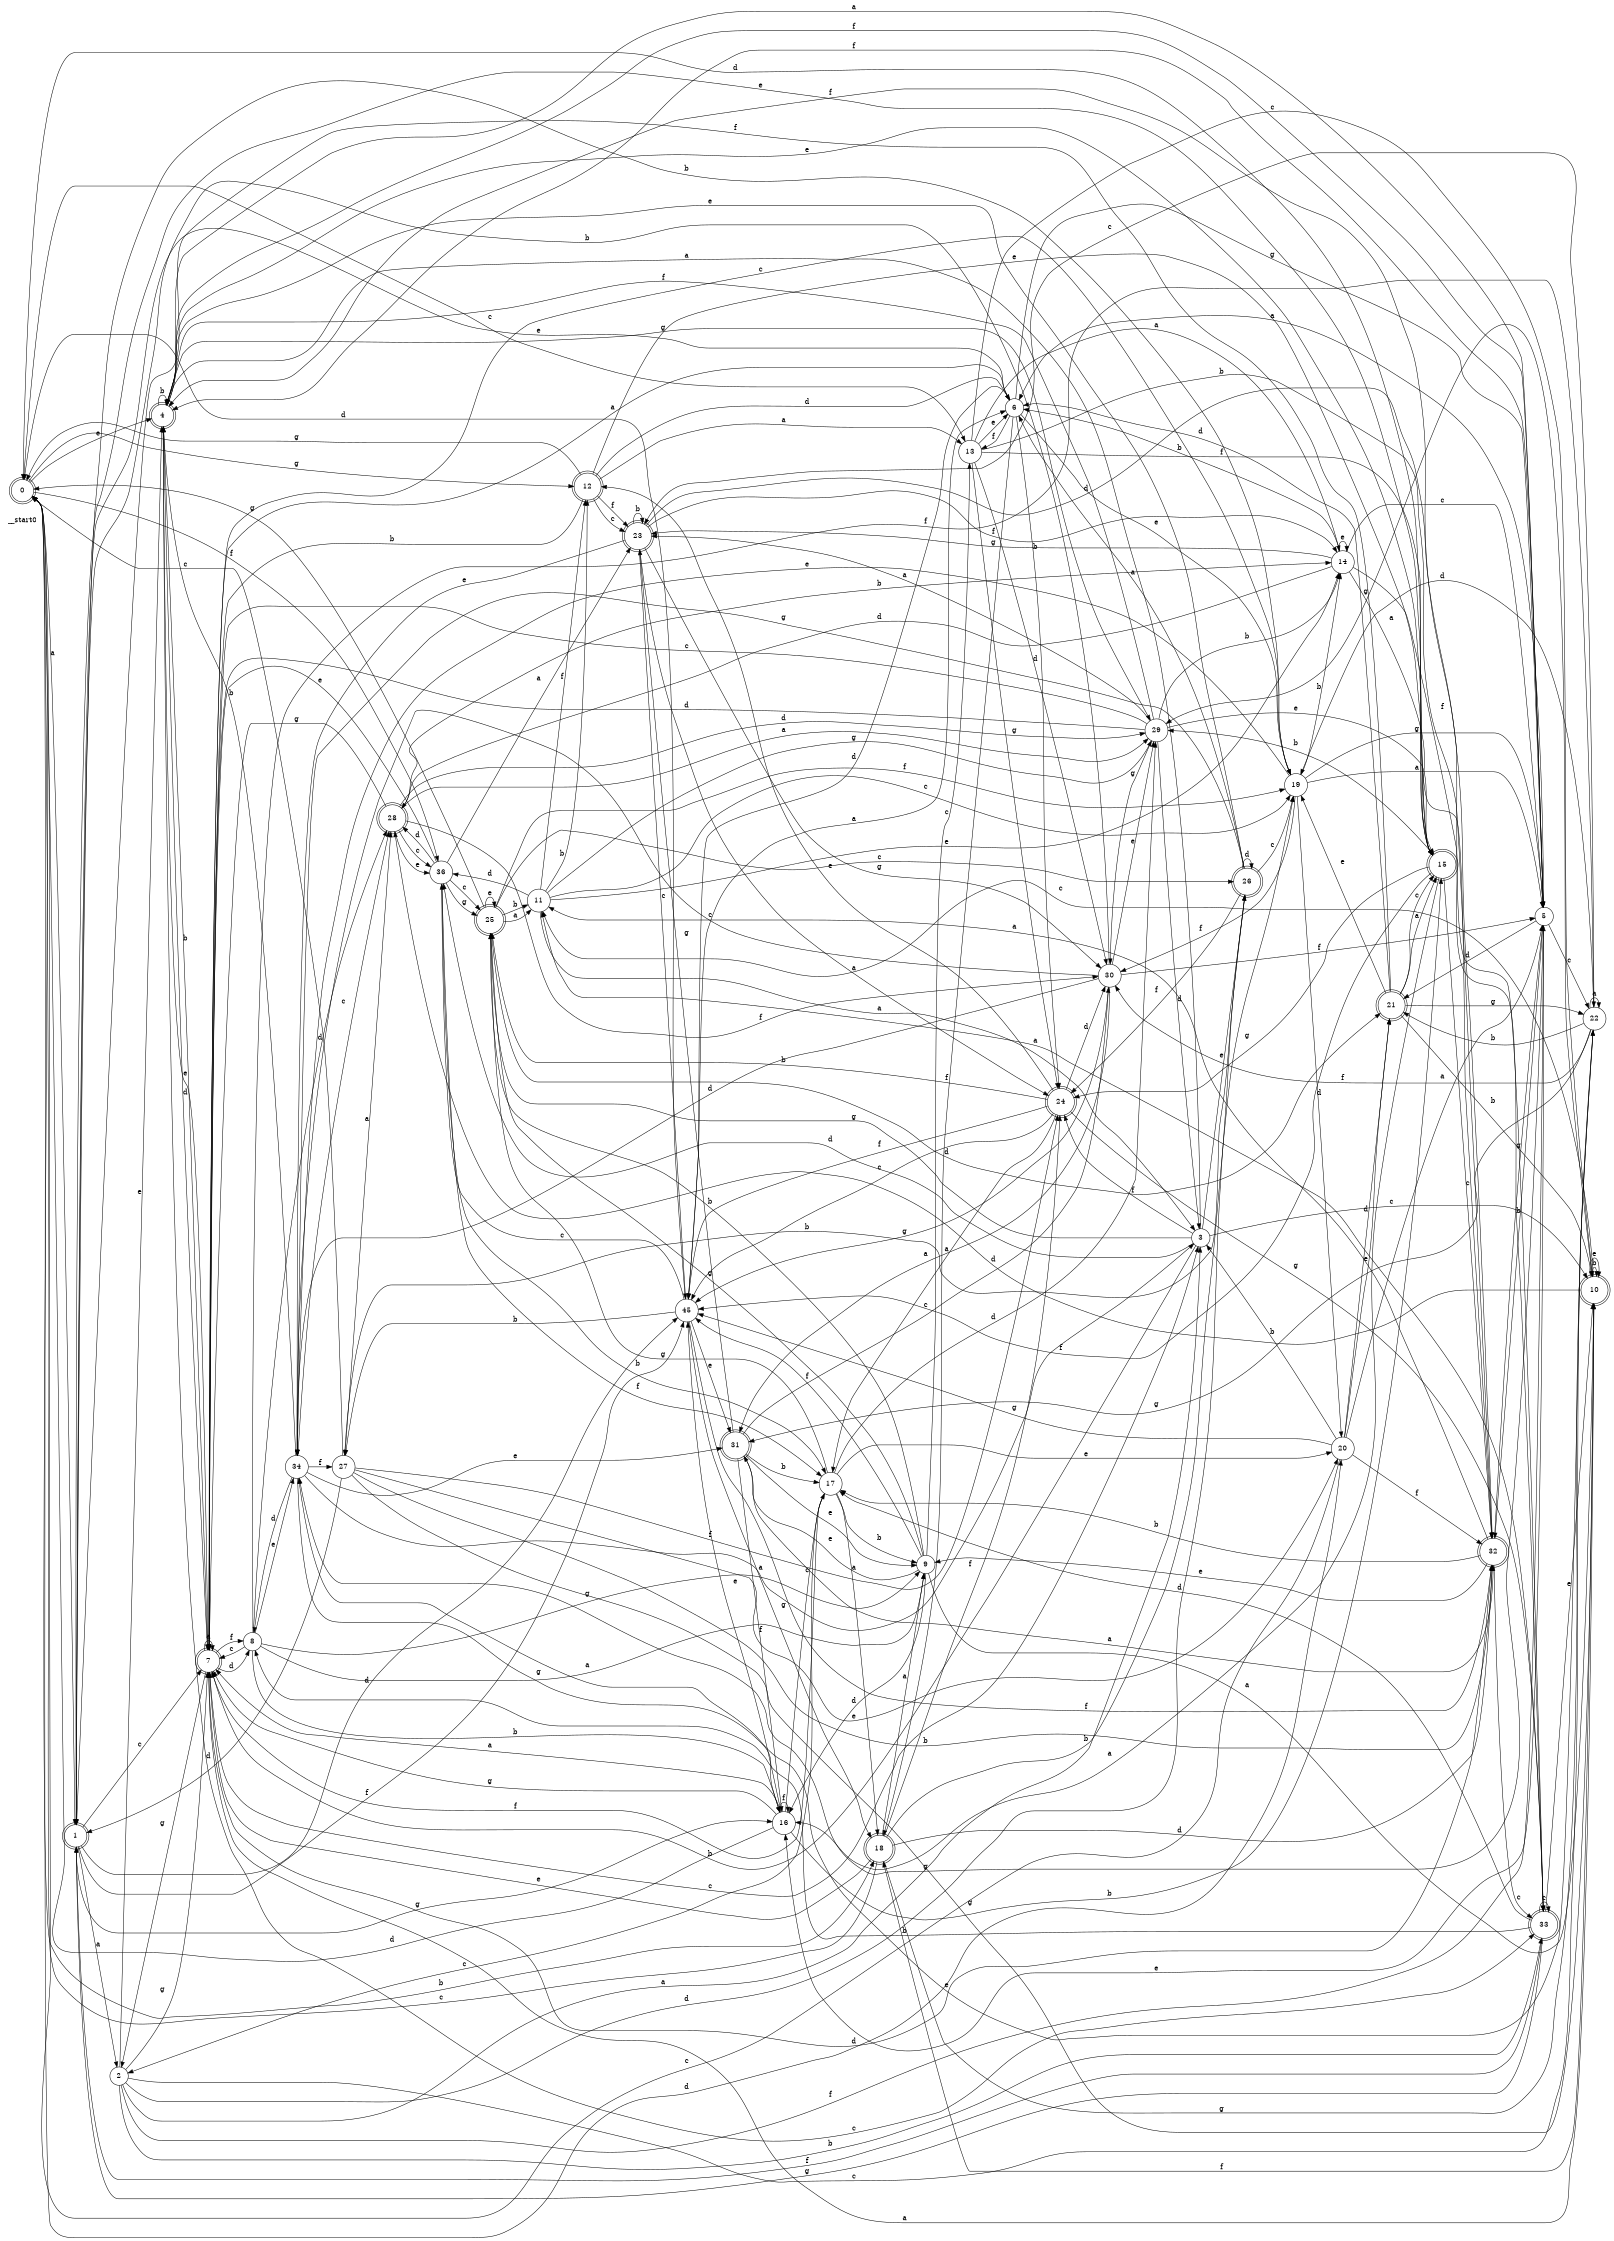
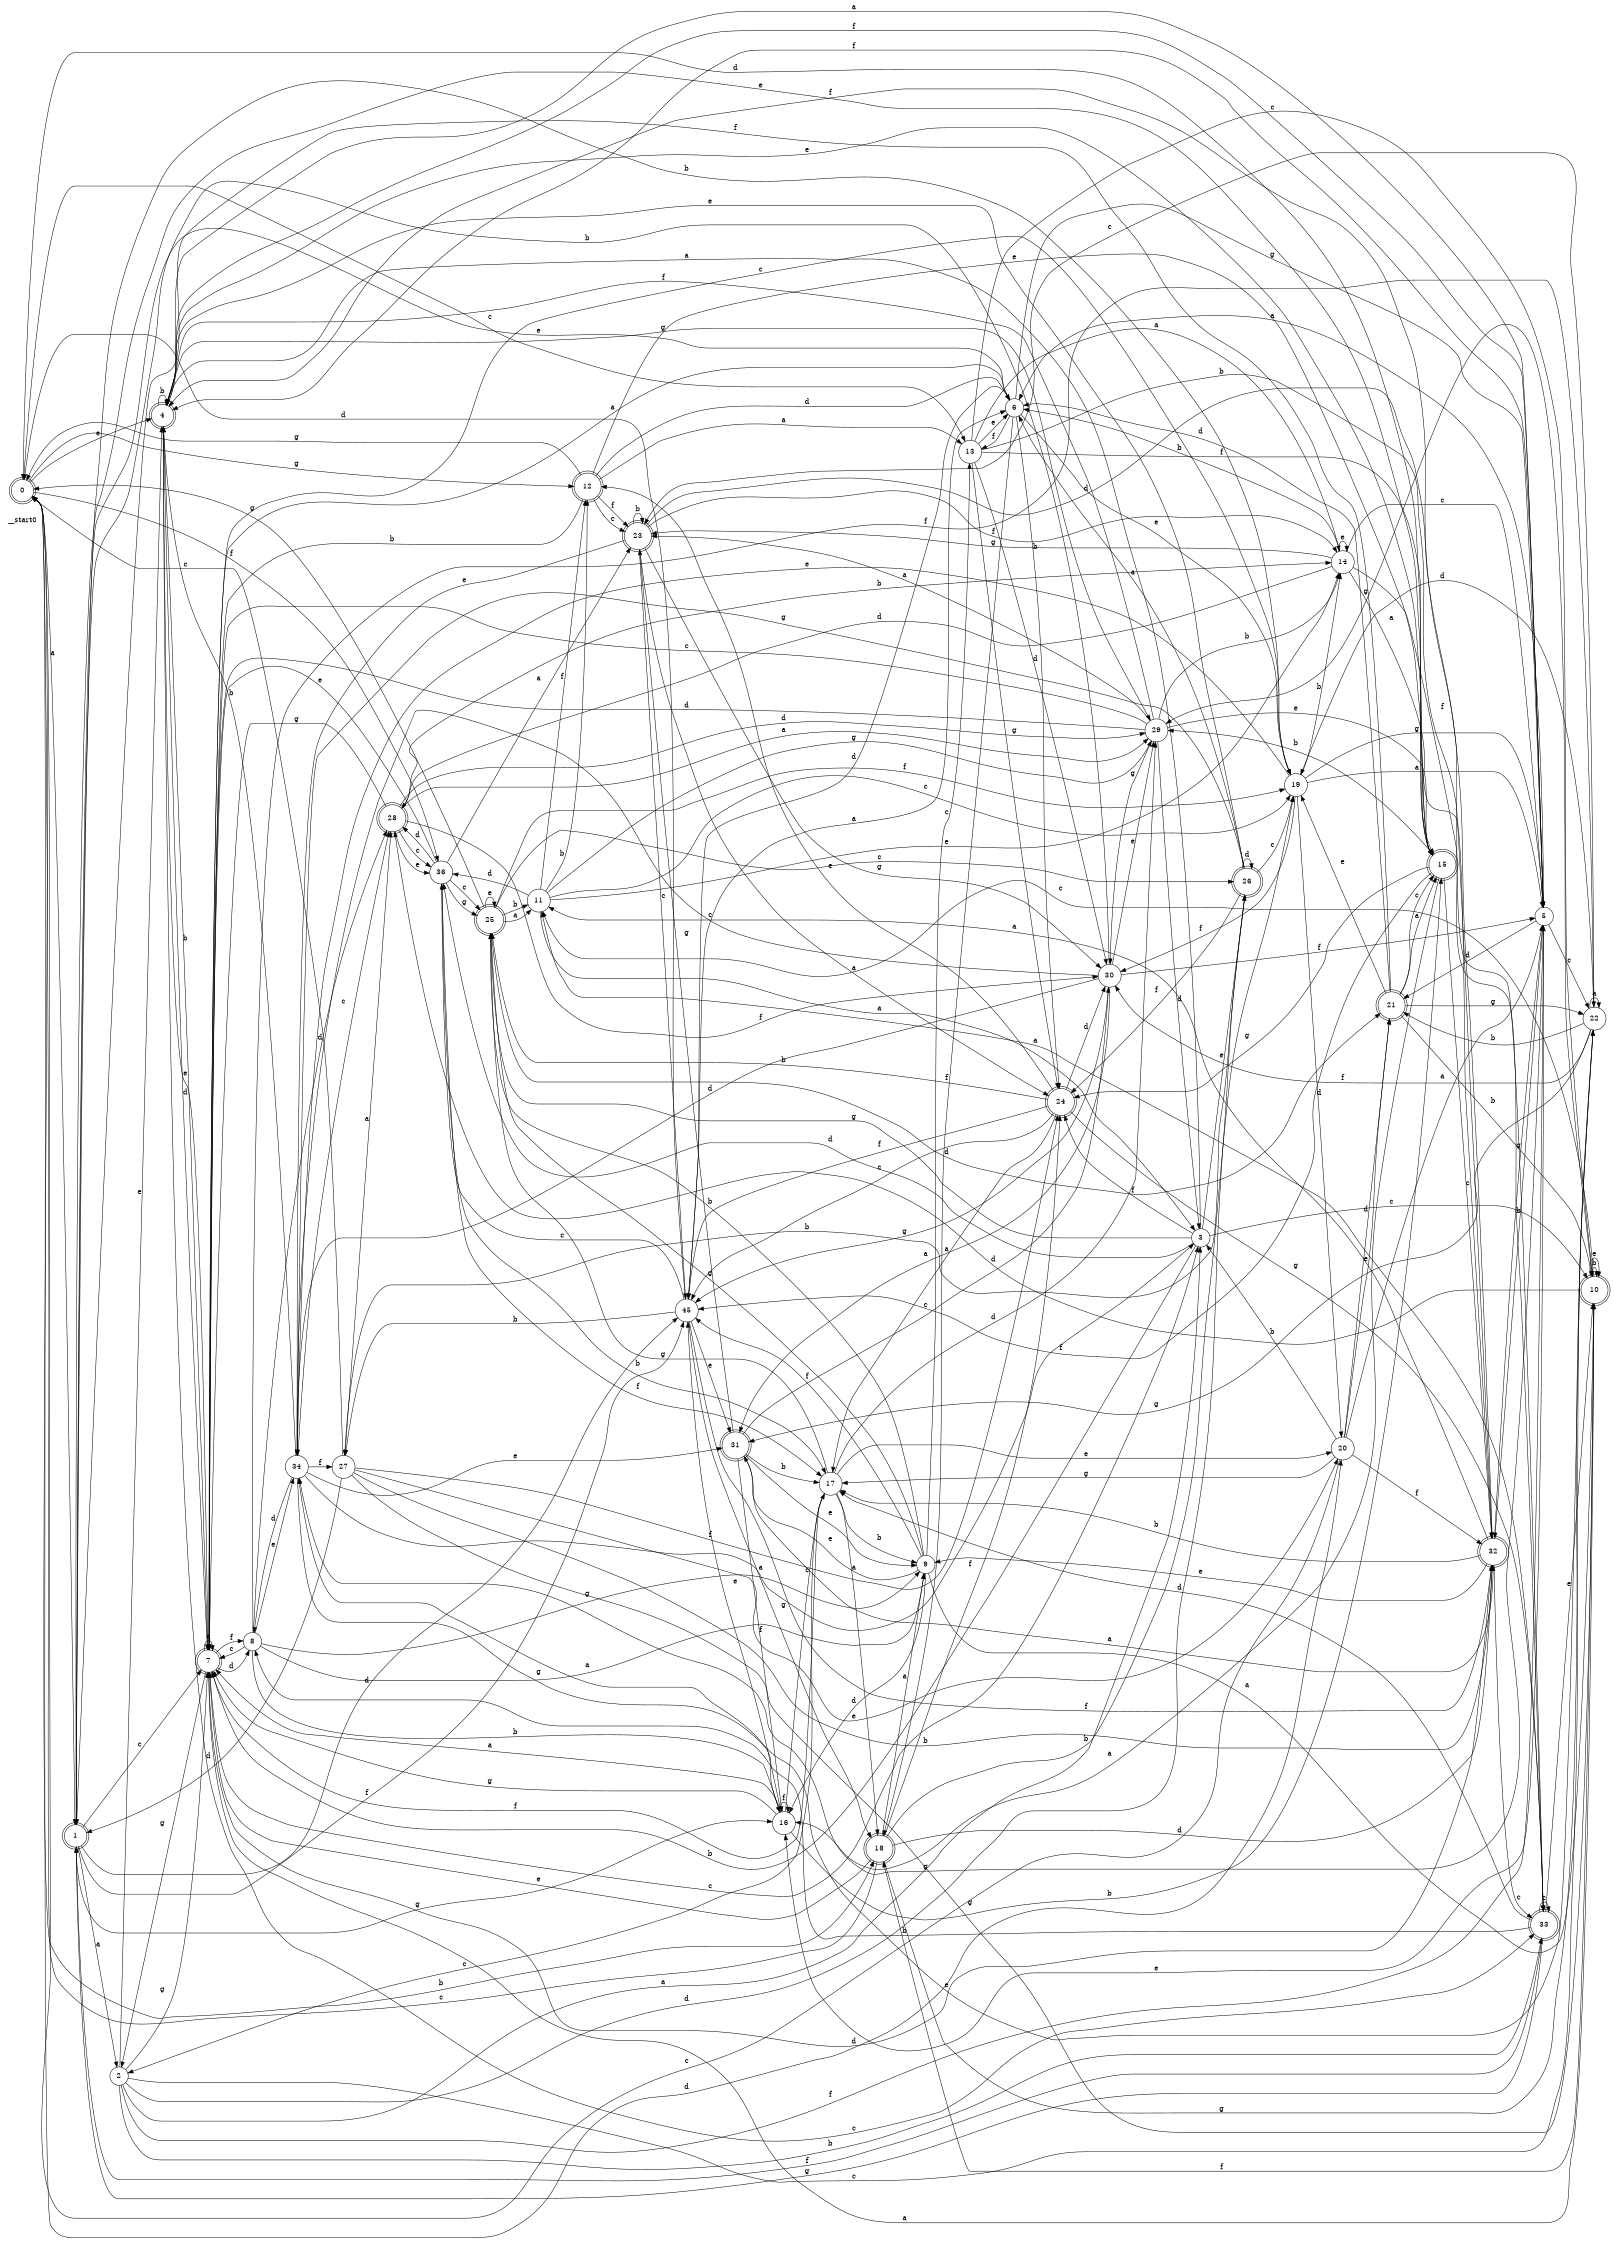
edge "20" -> "45": now "20" -> "17"
edge "16" -> "0": removed, label "d"
